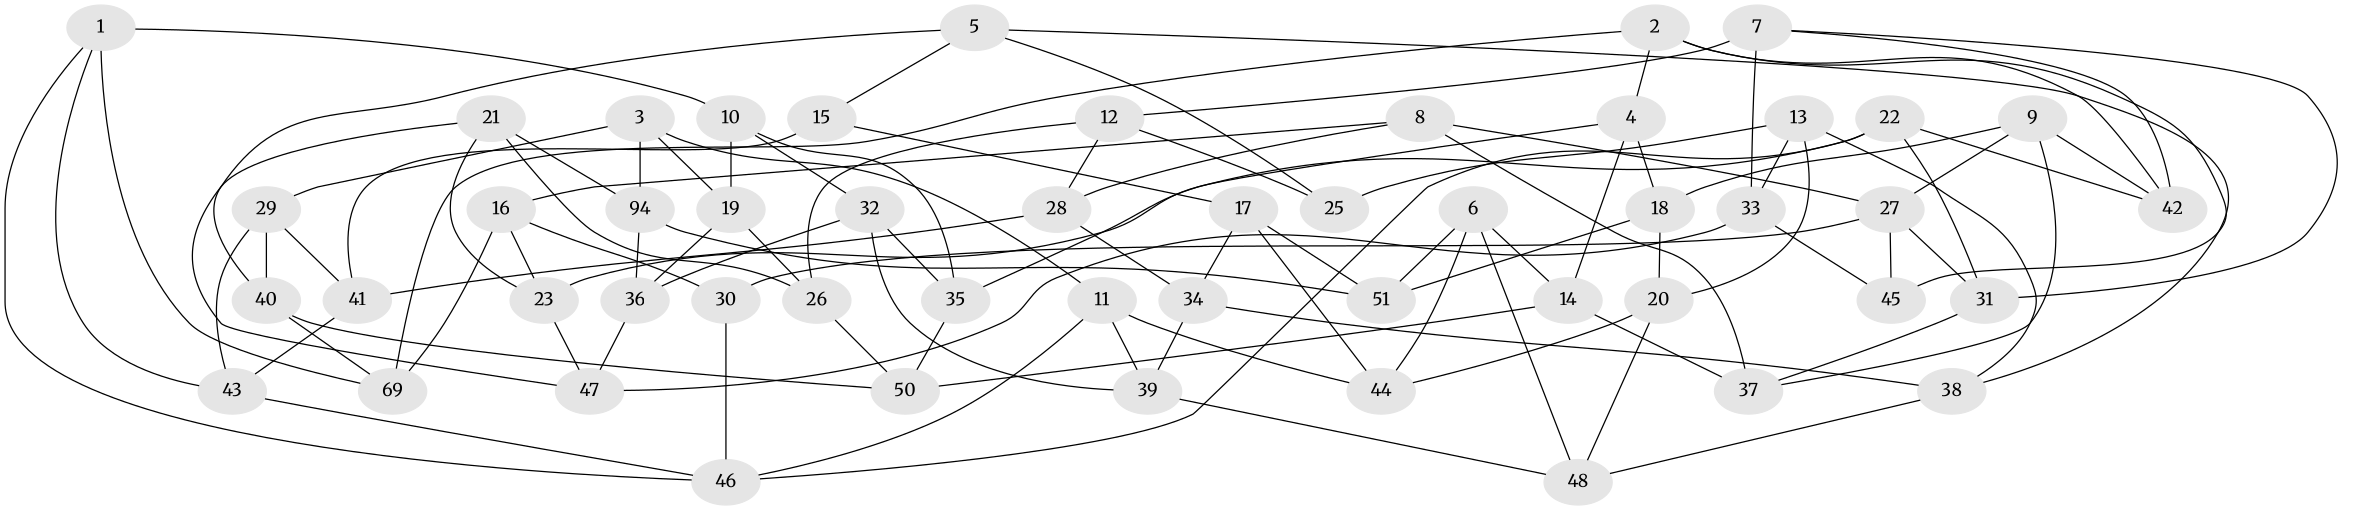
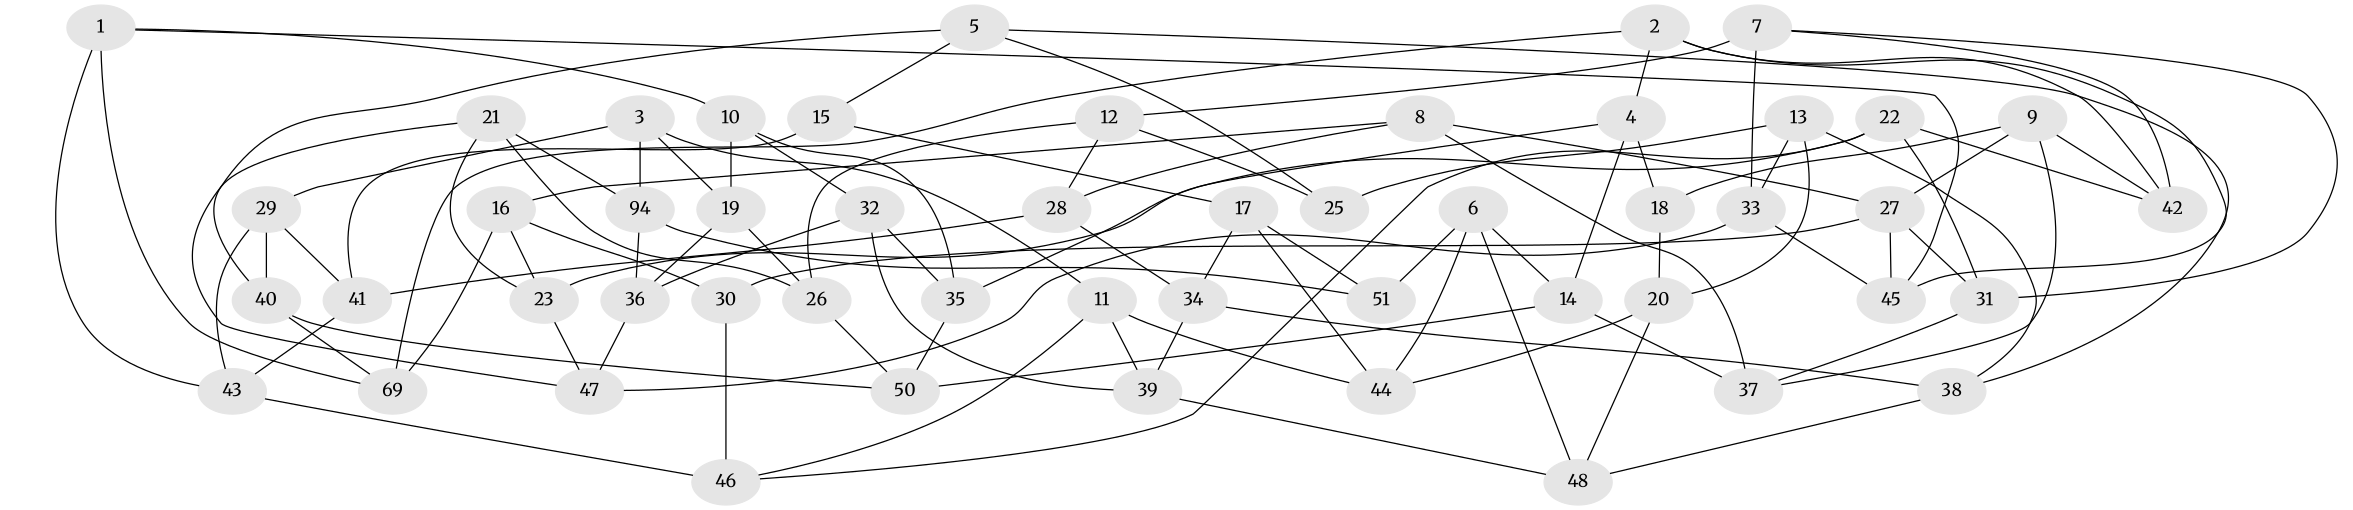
edge "18" -- "51": removed
edge "1" -- "46": now "1" -- "45"
